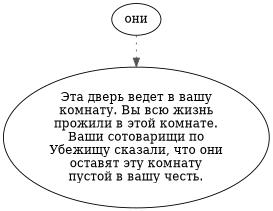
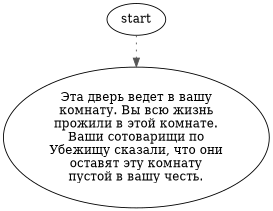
node "они": label "они" -> "start"
